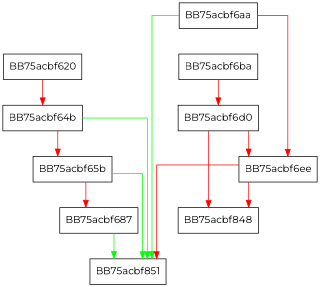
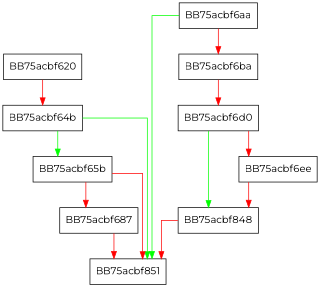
edge "BB75acbf6aa" -> "BB75acbf6ee": now "BB75acbf6aa" -> "BB75acbf6ba"
edge "BB75acbf64b" -> "BB75acbf65b": color red -> green
edge "BB75acbf6d0" -> "BB75acbf848": color red -> green
edge "BB75acbf6ee" -> "BB75acbf851": now "BB75acbf848" -> "BB75acbf851"
edge "BB75acbf65b" -> "BB75acbf851": color green -> red
edge "BB75acbf687" -> "BB75acbf851": color green -> red
